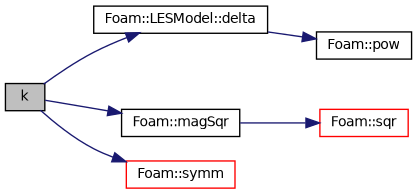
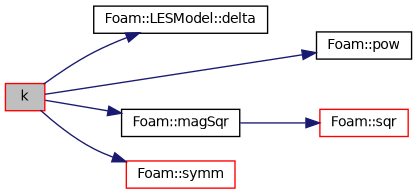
edge "Foam::LESModel::delta" -> "Foam::pow": now "k" -> "Foam::pow"
node "k": color black -> red
